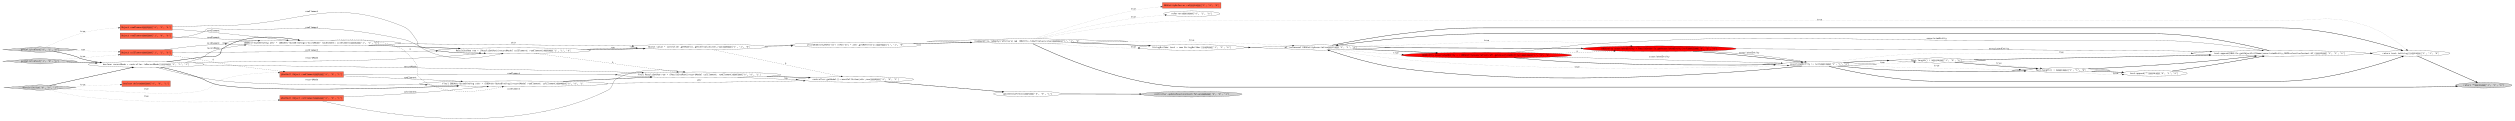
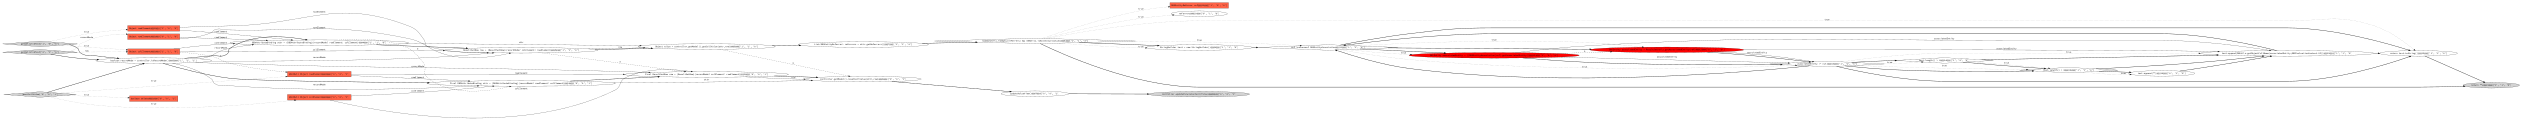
edge "getCellLinkText['0', '1', '0']" -> "Object rowElement@@@2@@@['0', '1', '0']": label "true" -> "recordMode"
edge "getCellLinkText['1', '0', '0']" -> "Object rowElement@@@2@@@['1', '0', '0']": added, label "true"
